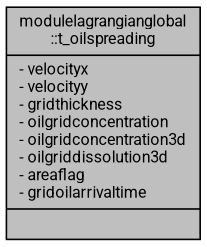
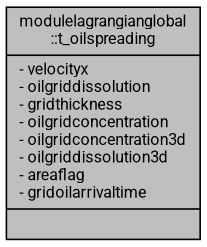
node "modulelagrangianglobal": text "- velocityy" -> "- oilgriddissolution"
